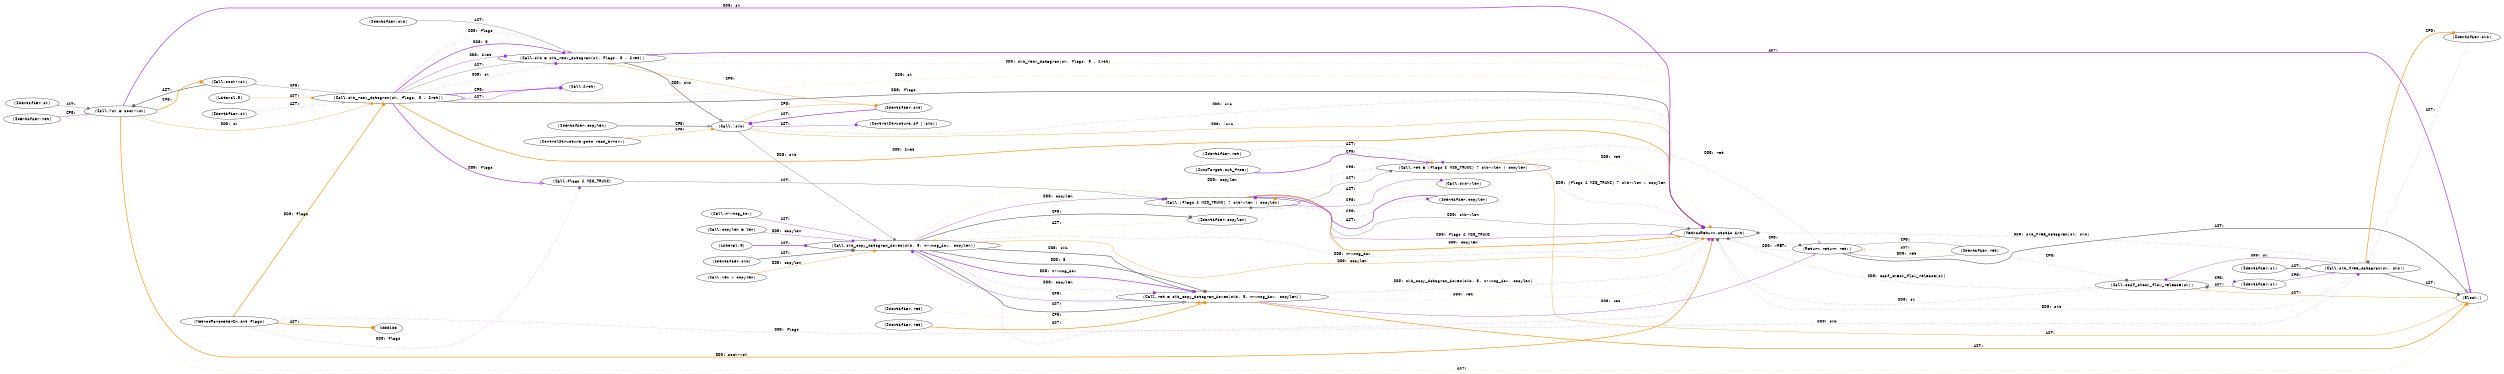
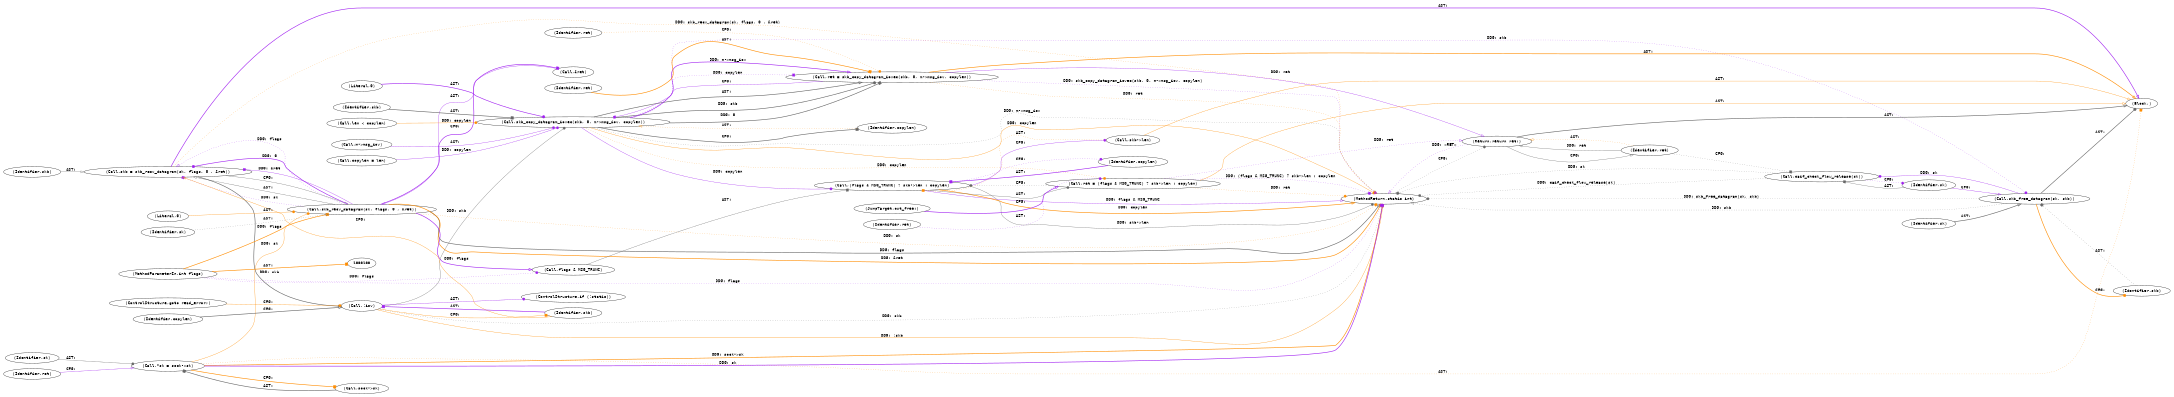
edge "(Call,sock->sk)" -> "(Call,skb_recv_datagram(sk, flags, 0 , &ret))": now "(Call,skb = skb_recv_datagram(sk, flags, 0 , &ret))" -> "(Call,skb_recv_datagram(sk, flags, 0 , &ret))"
node "(ControlStructure,if (!skb))": label "(ControlStructure,if (!skb))" -> "(ControlStructure,if (!static))"
node "(Call,!skb)": label "(Call,!skb)" -> "(Call,!iov)"
edge "(Call,caif_check_flow_release(sk))" -> "(Block,)": now "(Call,skb->len)" -> "(Block,)"
